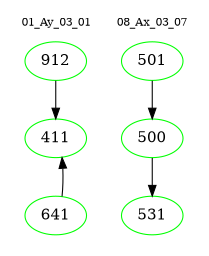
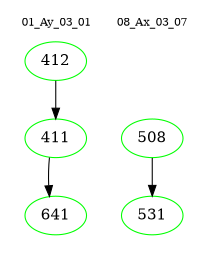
node "912": label "912" -> "412"
node "501": removed
node "500": label "500" -> "508"
edge "641" -> "411": reversed
